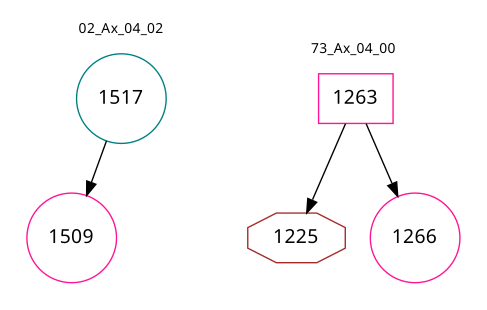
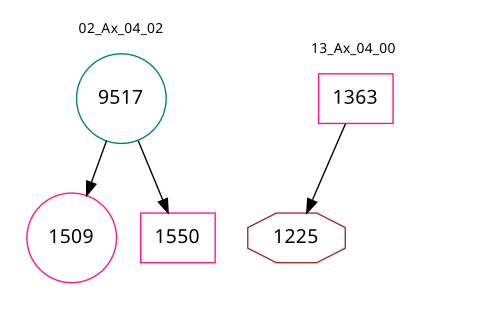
cluster "73_Ax_04_00": label "73_Ax_04_00" -> "13_Ax_04_00"
node "1517": label "1517" -> "9517"
node "1263": label "1263" -> "1363"
node "1550": added
node "1266": removed
